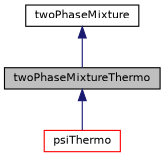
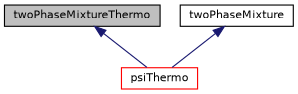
edge "twoPhaseMixtureThermo" -> "twoPhaseMixture": now "psiThermo" -> "twoPhaseMixture"
